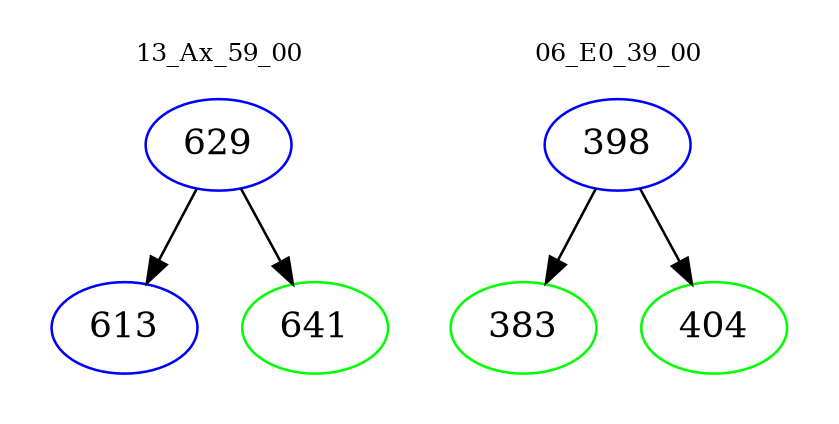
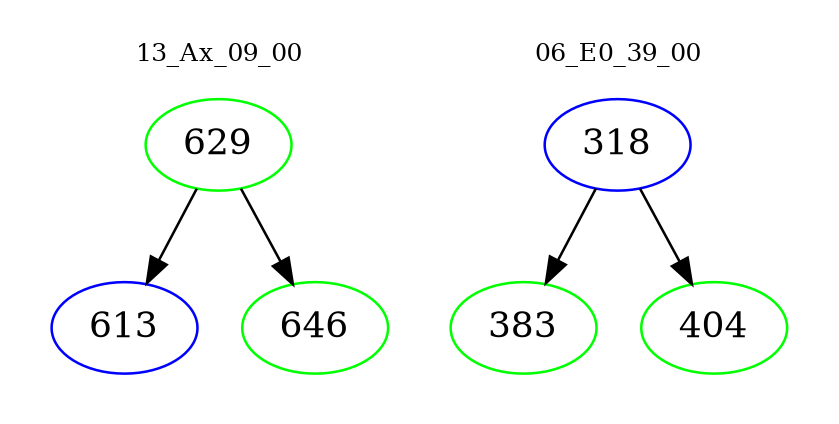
cluster "13_Ax_59_00": label "13_Ax_59_00" -> "13_Ax_09_00"
node "629": color blue -> green
node "398": label "398" -> "318"
node "641": label "641" -> "646"
